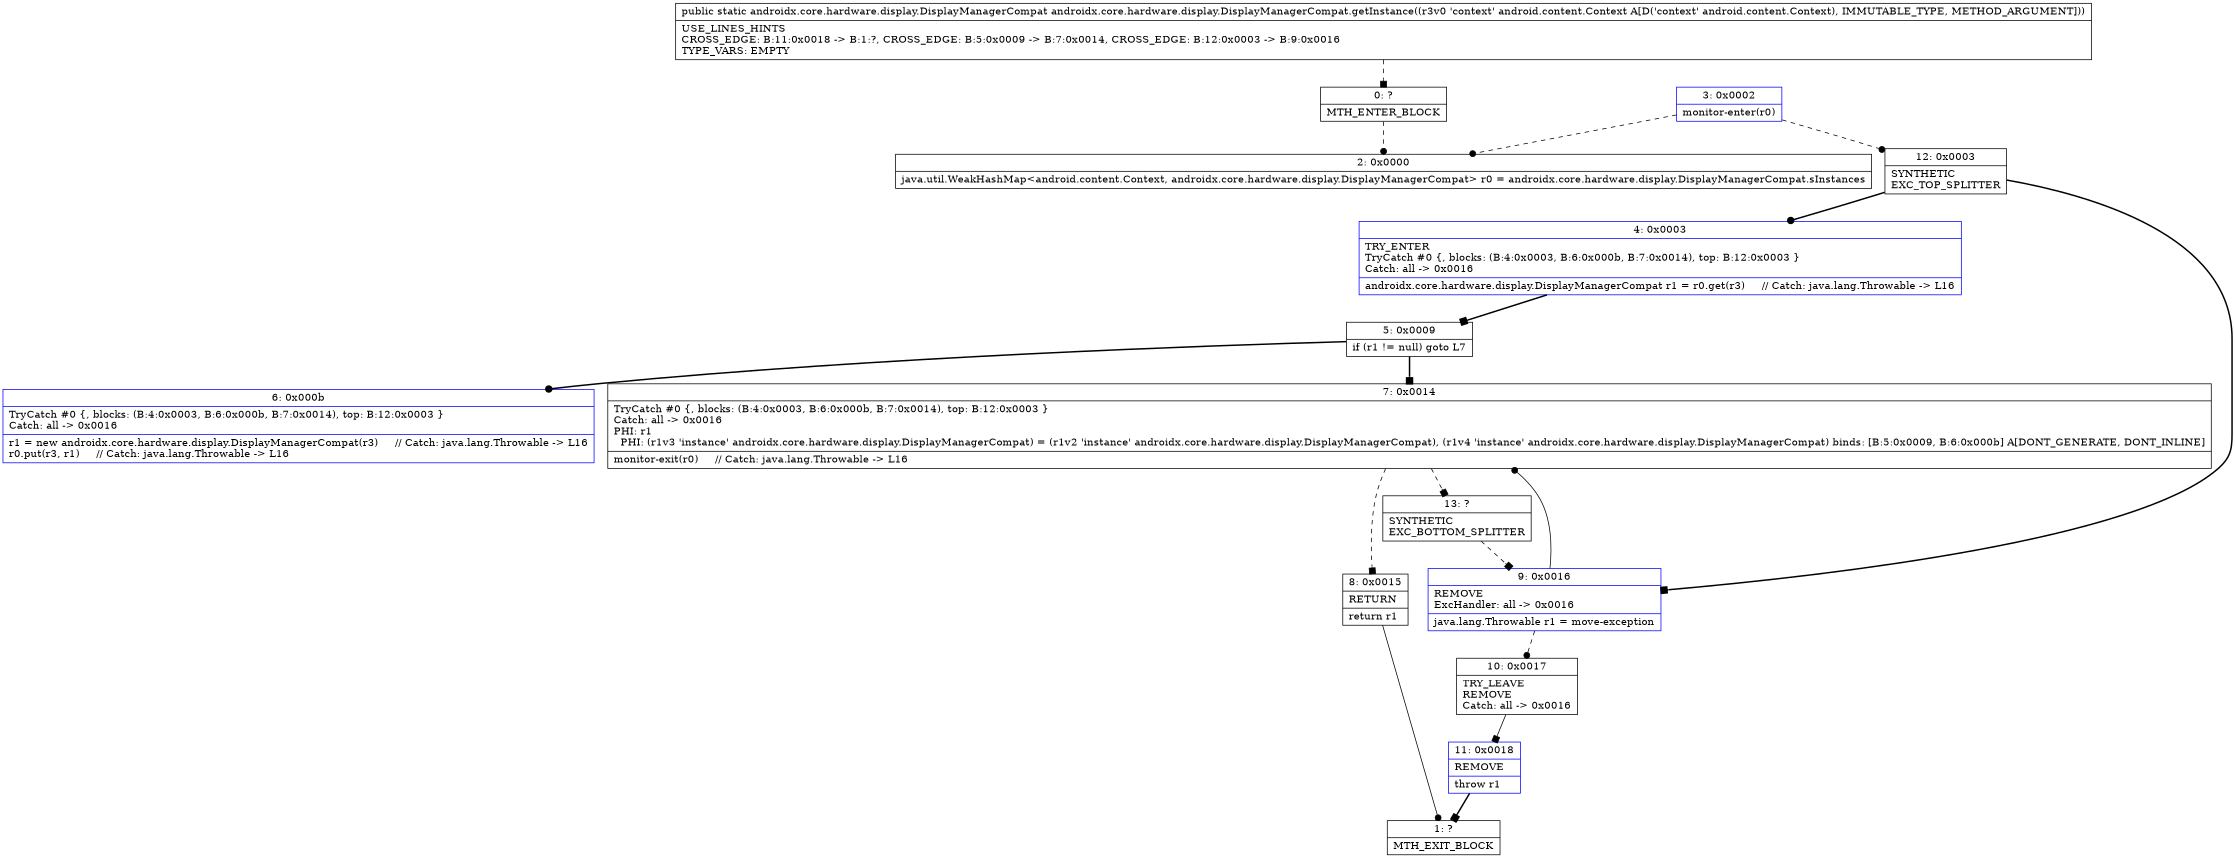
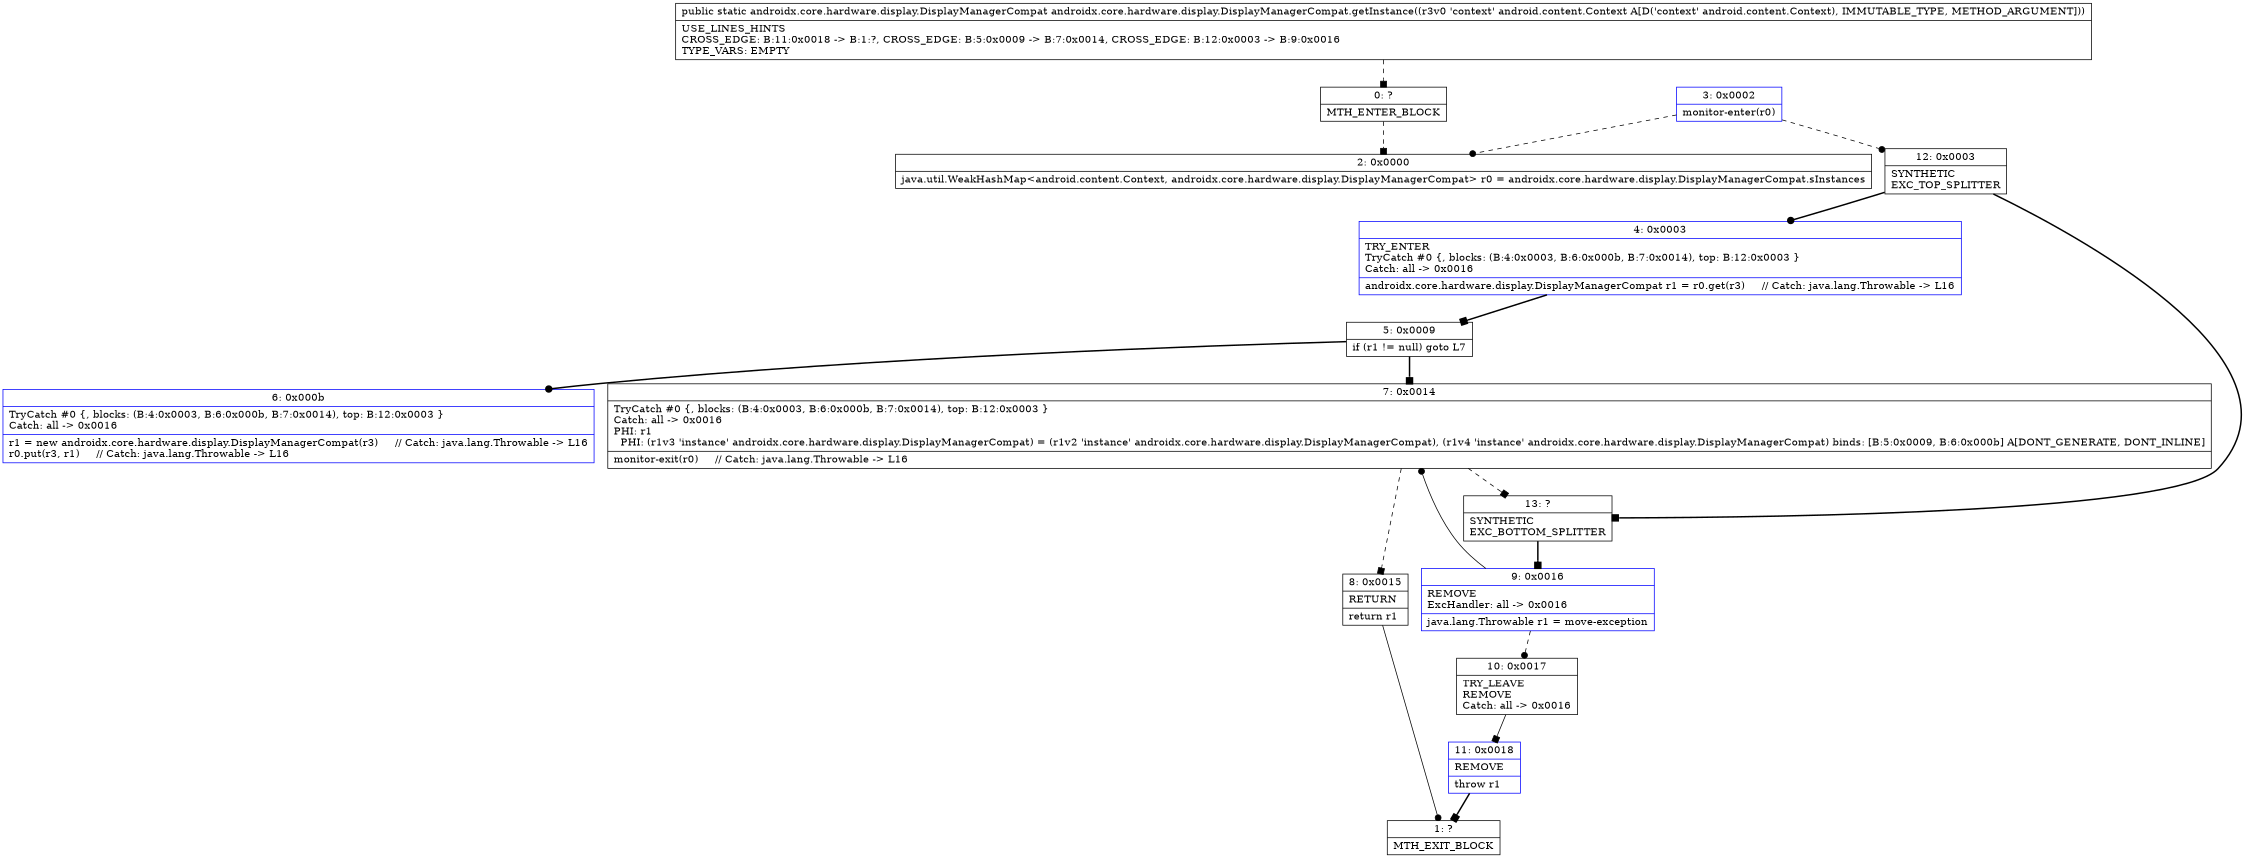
edge "0: ?" -> "2: 0x0000": arrowhead dot -> box
edge "12: 0x0003" -> "9: 0x0016": now "12: 0x0003" -> "13: ?"
edge "13: ?" -> "9: 0x0016": style dashed -> bold
